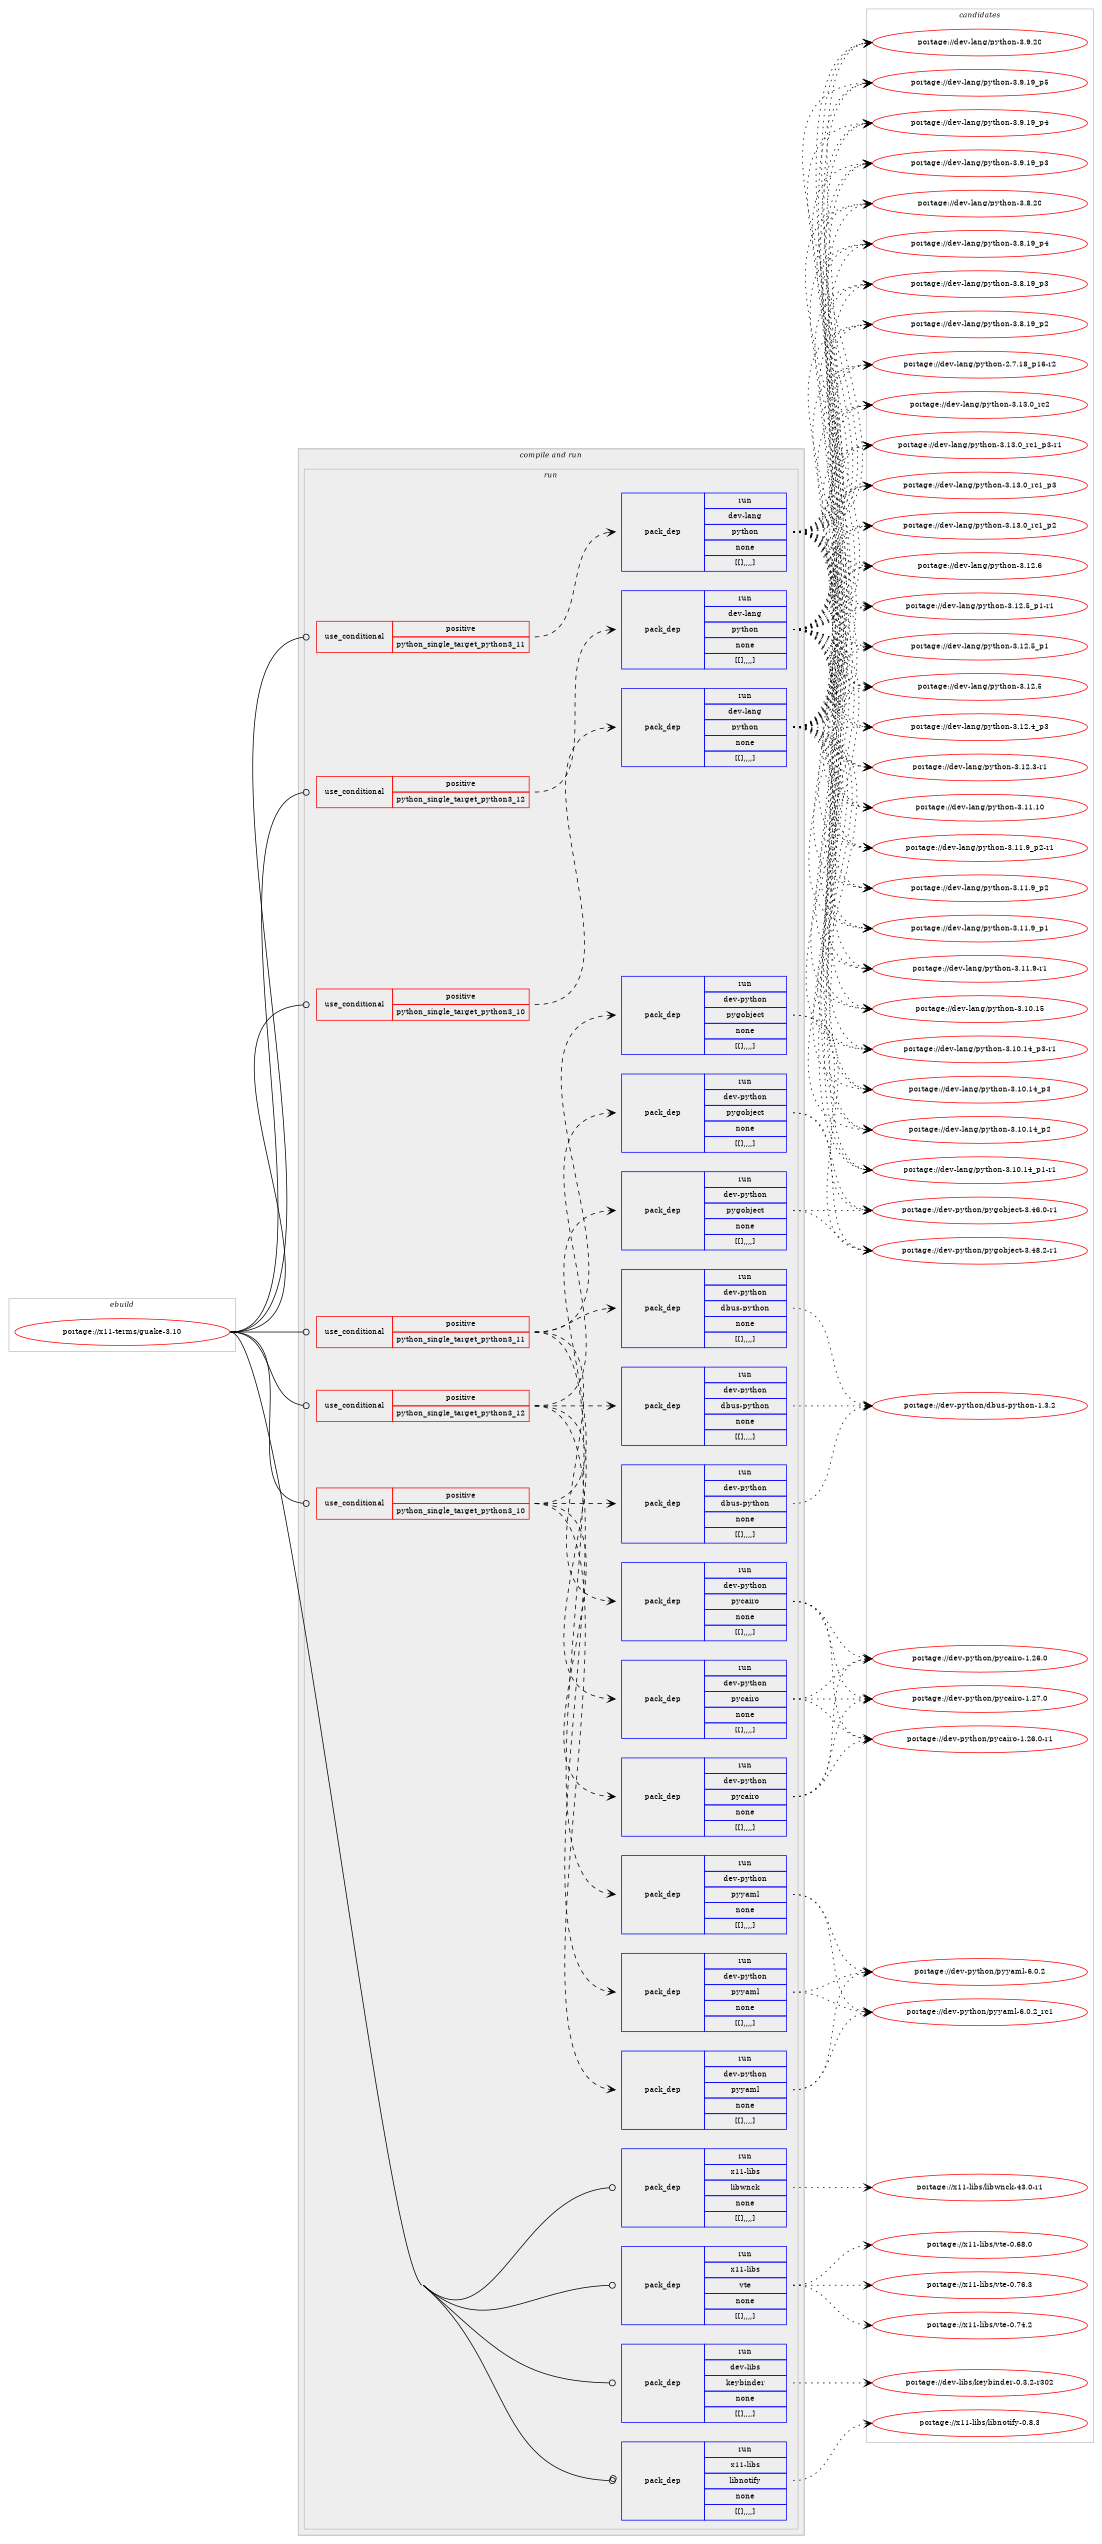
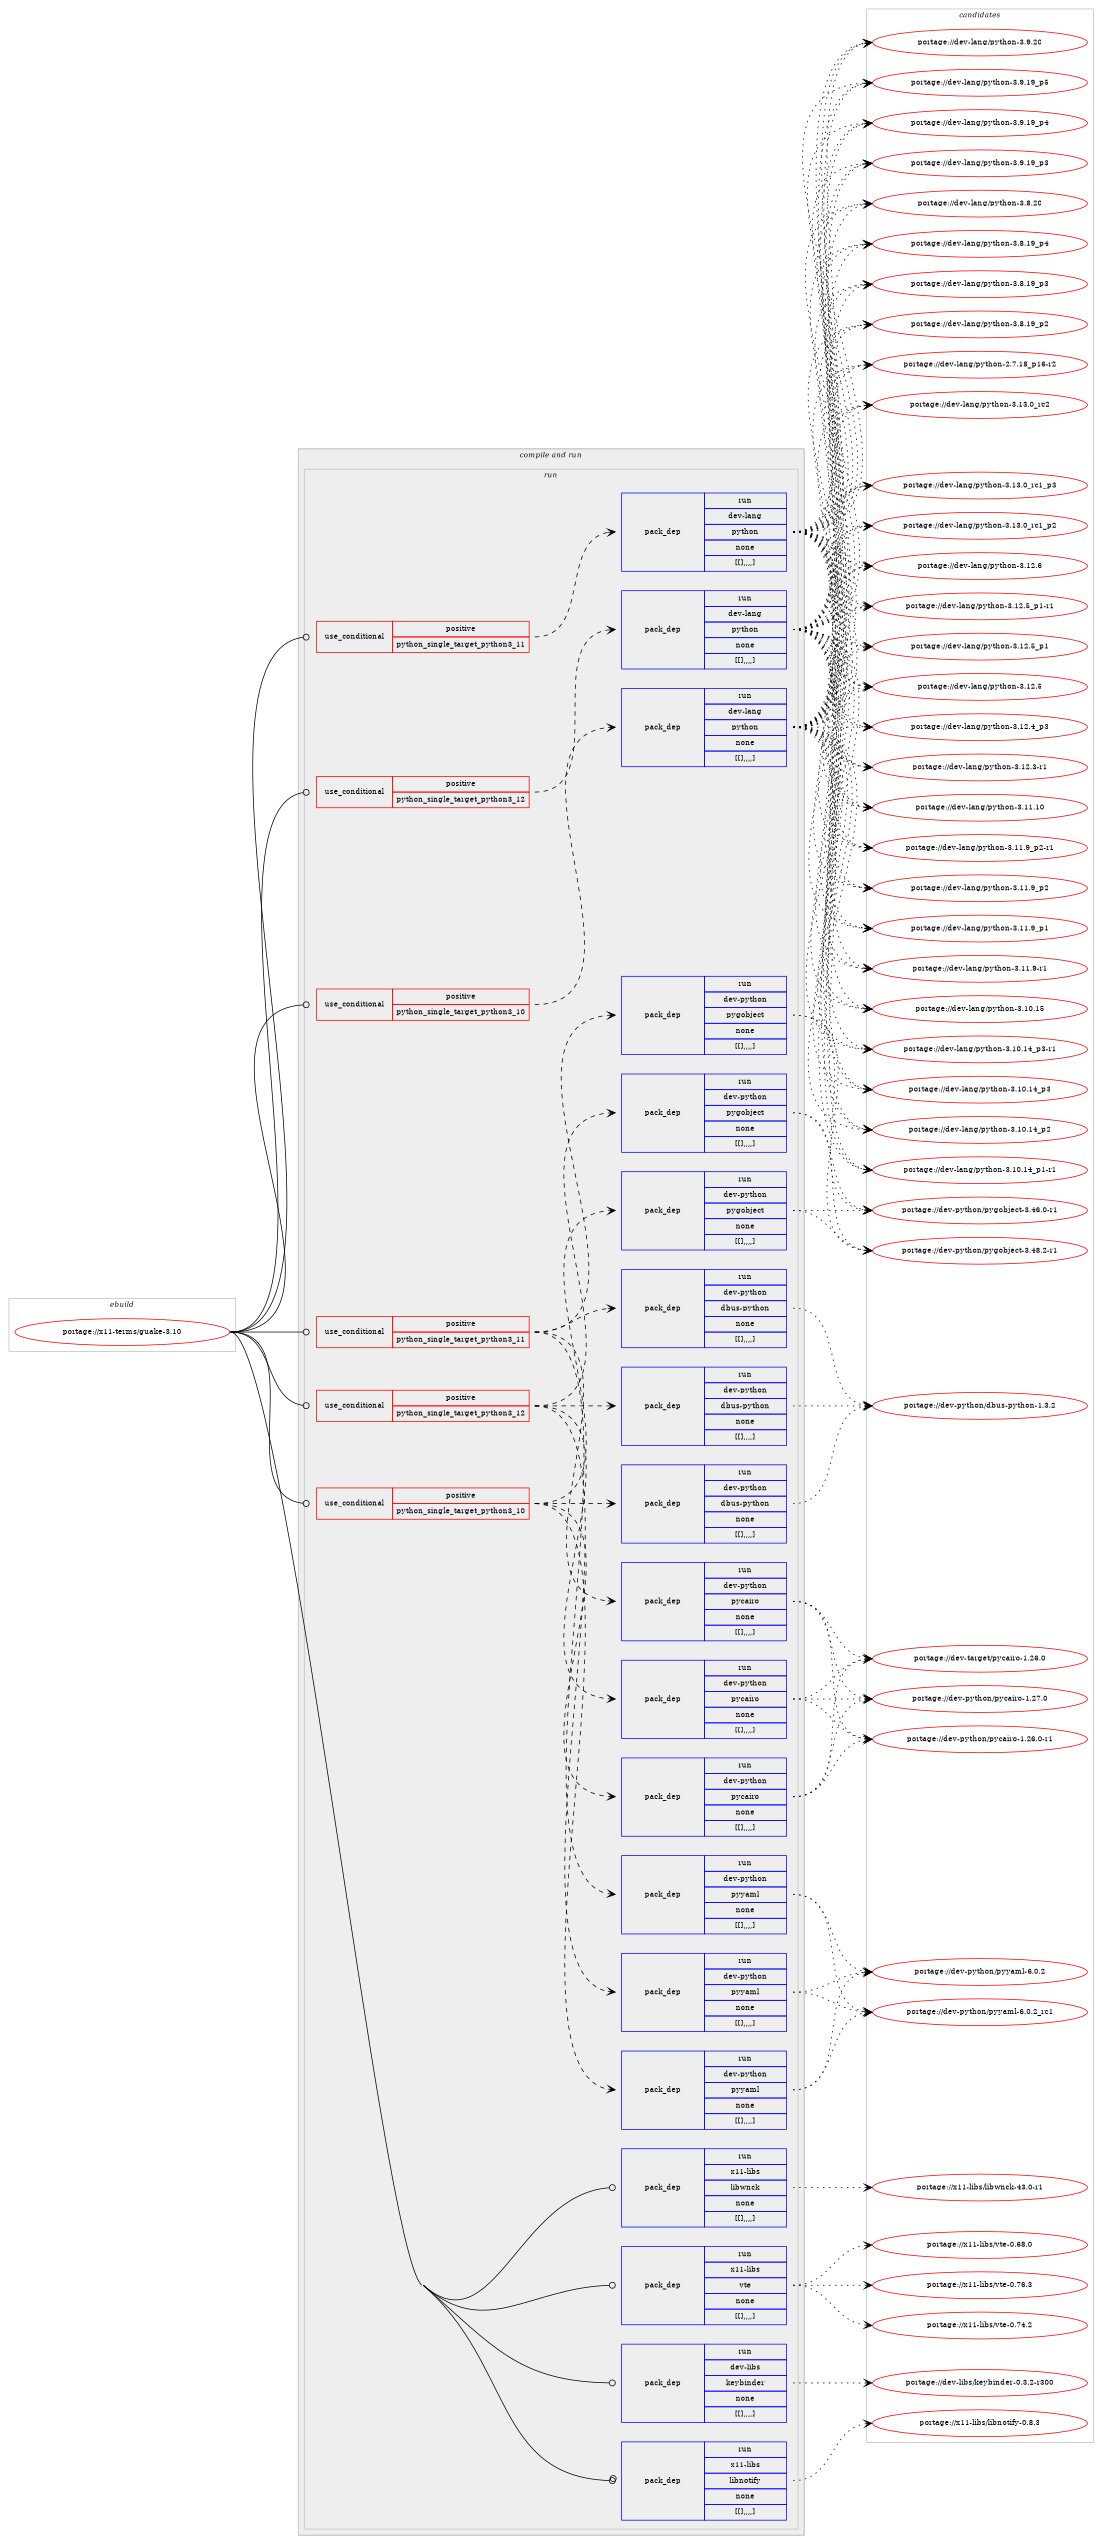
node "portage://dev-lang/python-3.13.0_rc1_p3-r1": removed
node "portage://dev-python/pycairo-1.26.0": label "portage://dev-python/pycairo-1.26.0" -> "portage://dev-target/pycairo-1.26.0"
node "portage://dev-libs/keybinder-0.3.2-r302": label "portage://dev-libs/keybinder-0.3.2-r302" -> "portage://dev-libs/keybinder-0.3.2-r300"
